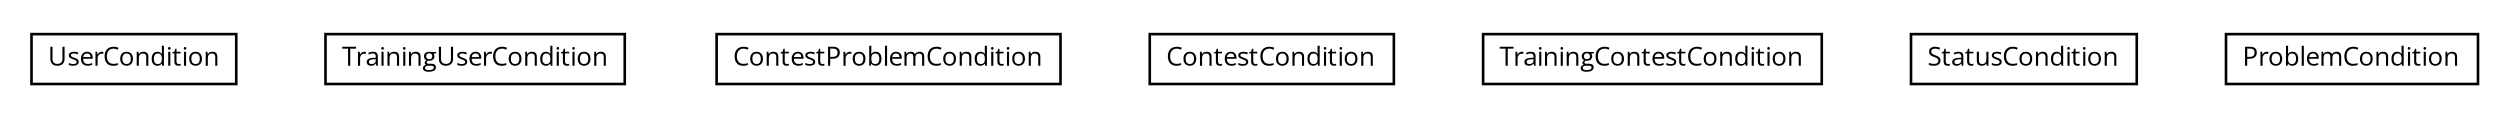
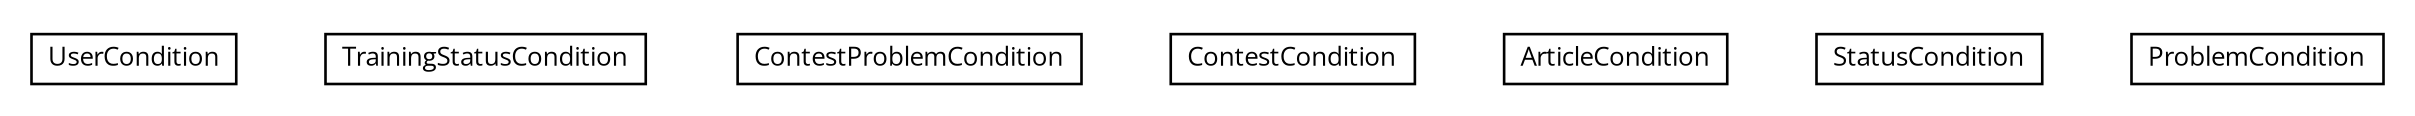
node "TrainingUserCondition": removed
node "TrainingStatusCondition": added
node "ArticleCondition": added
node "TrainingContestCondition": removed
